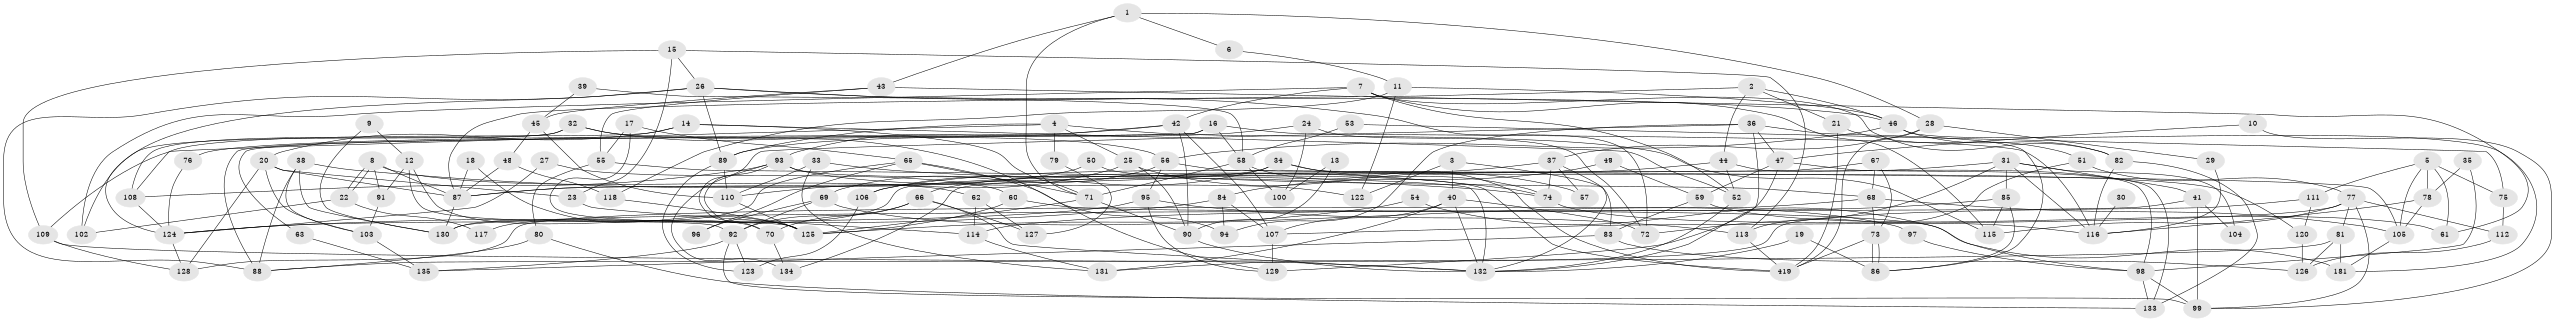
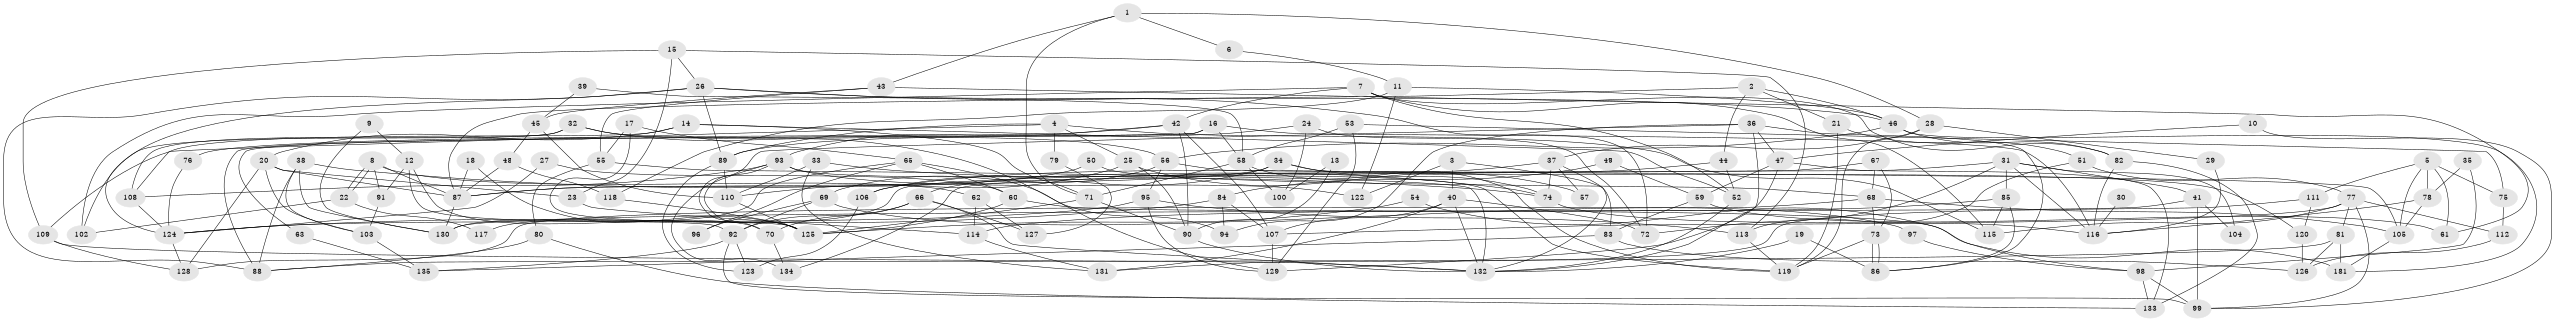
edge "44" -- "98": removed
edge "65" -- "71": now "65" -- "60"
edge "53" -- "129": added
node "419": label "419" -> "119"
